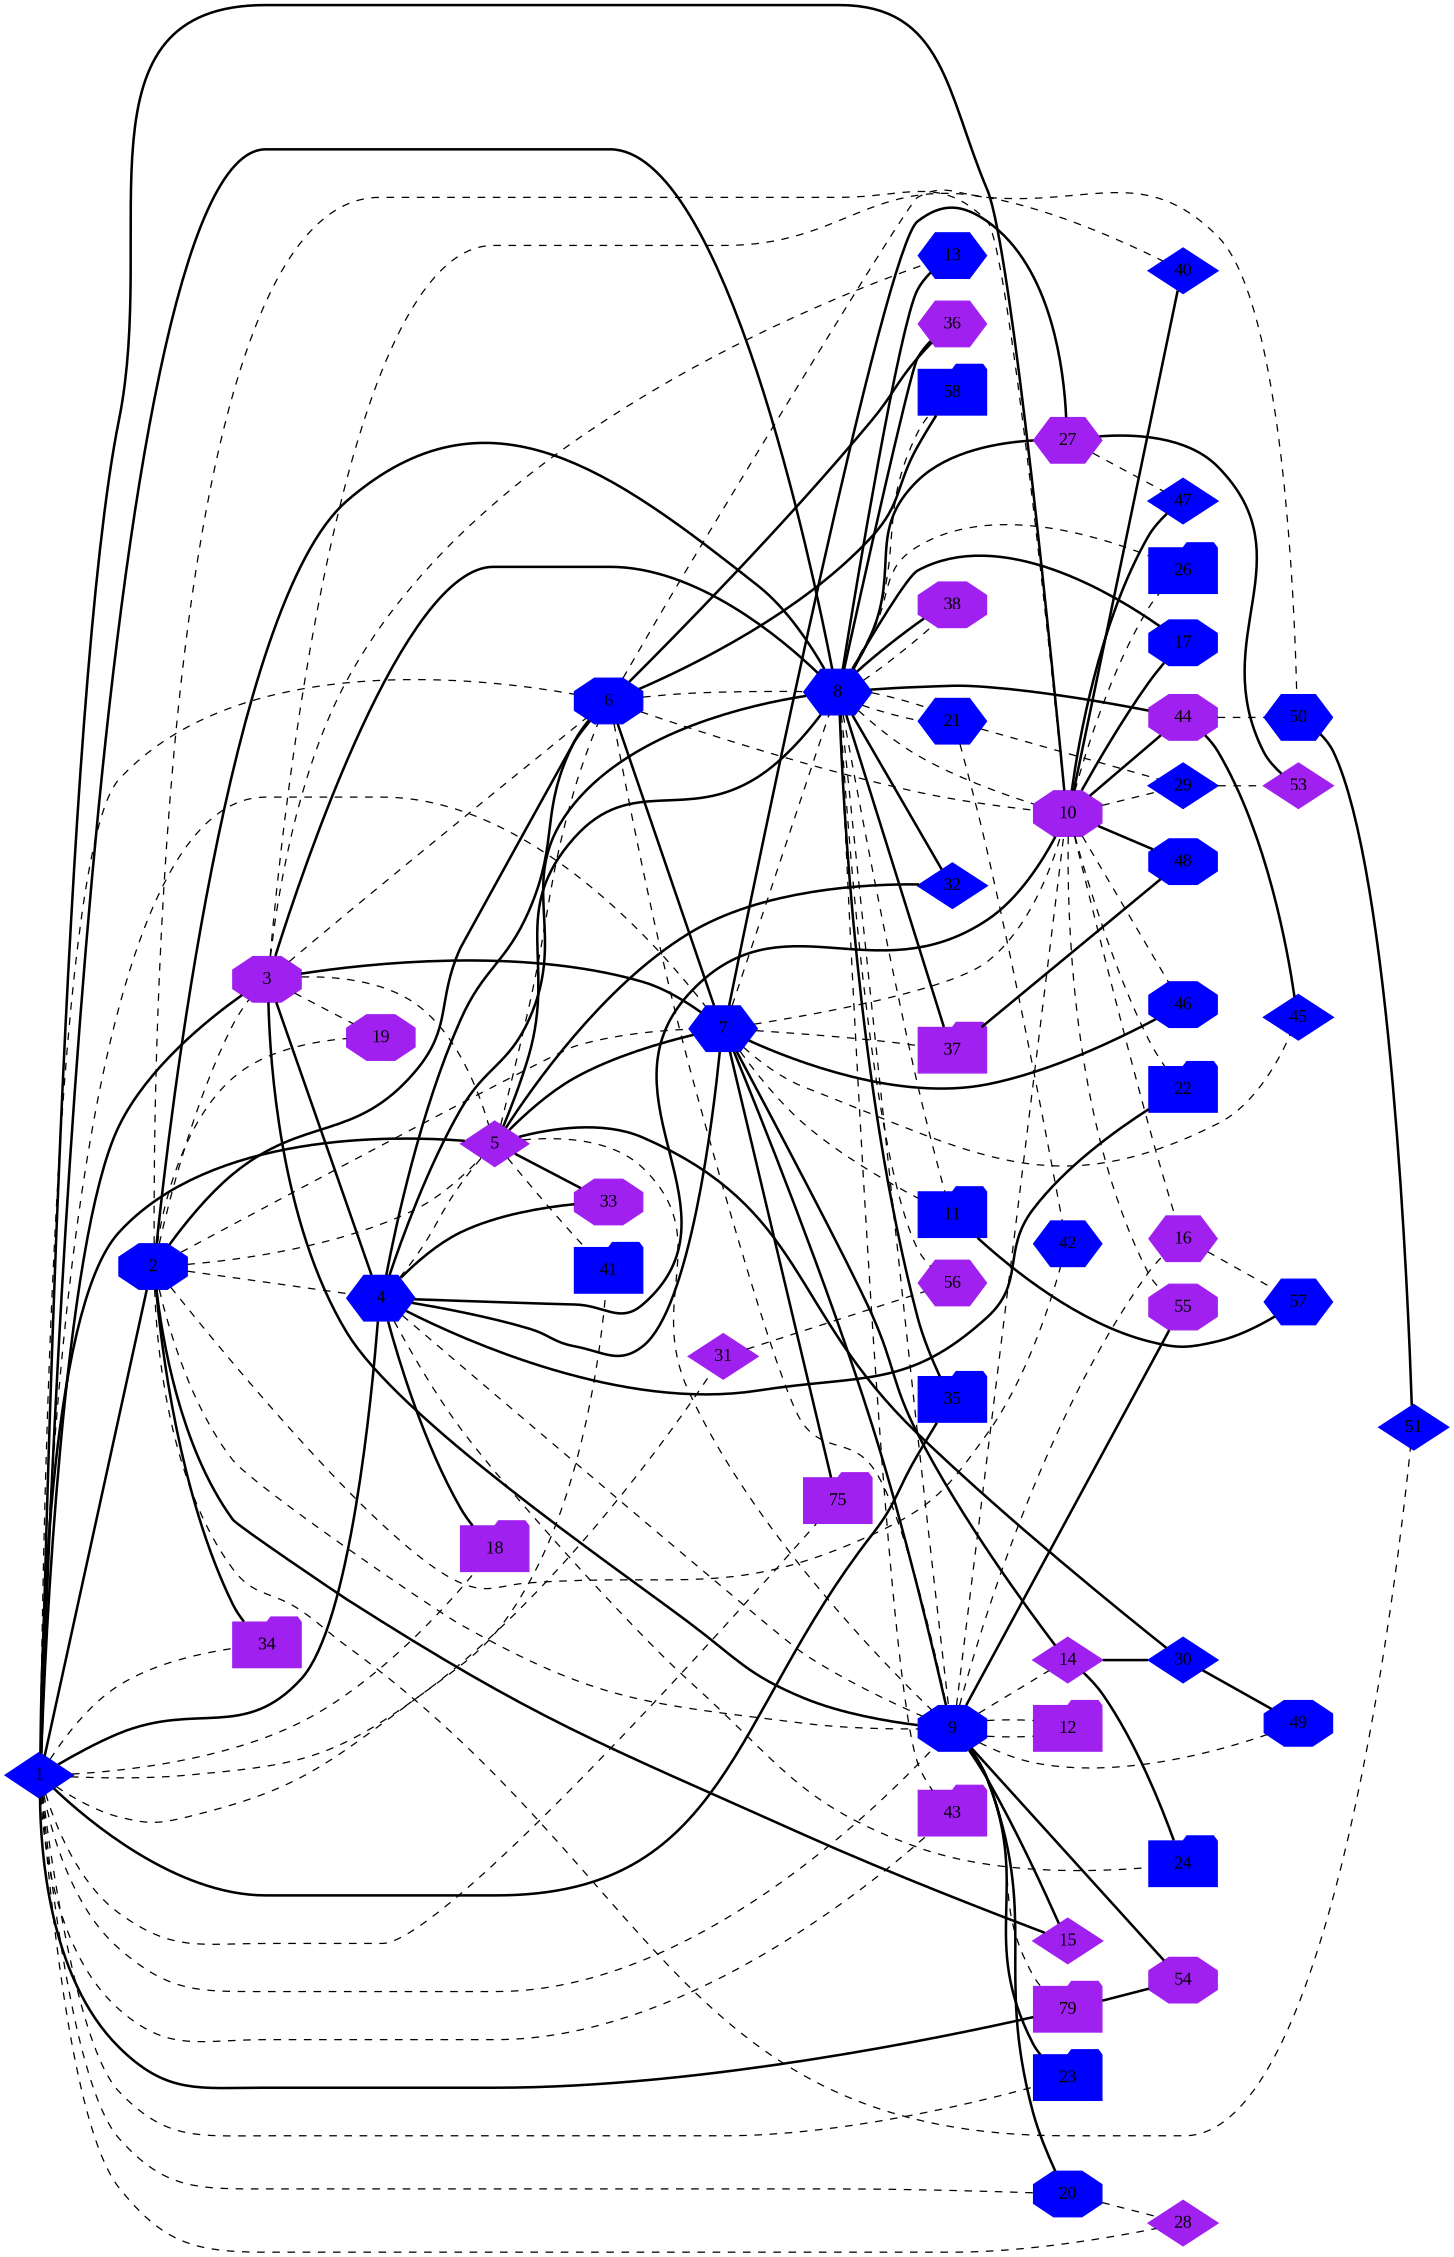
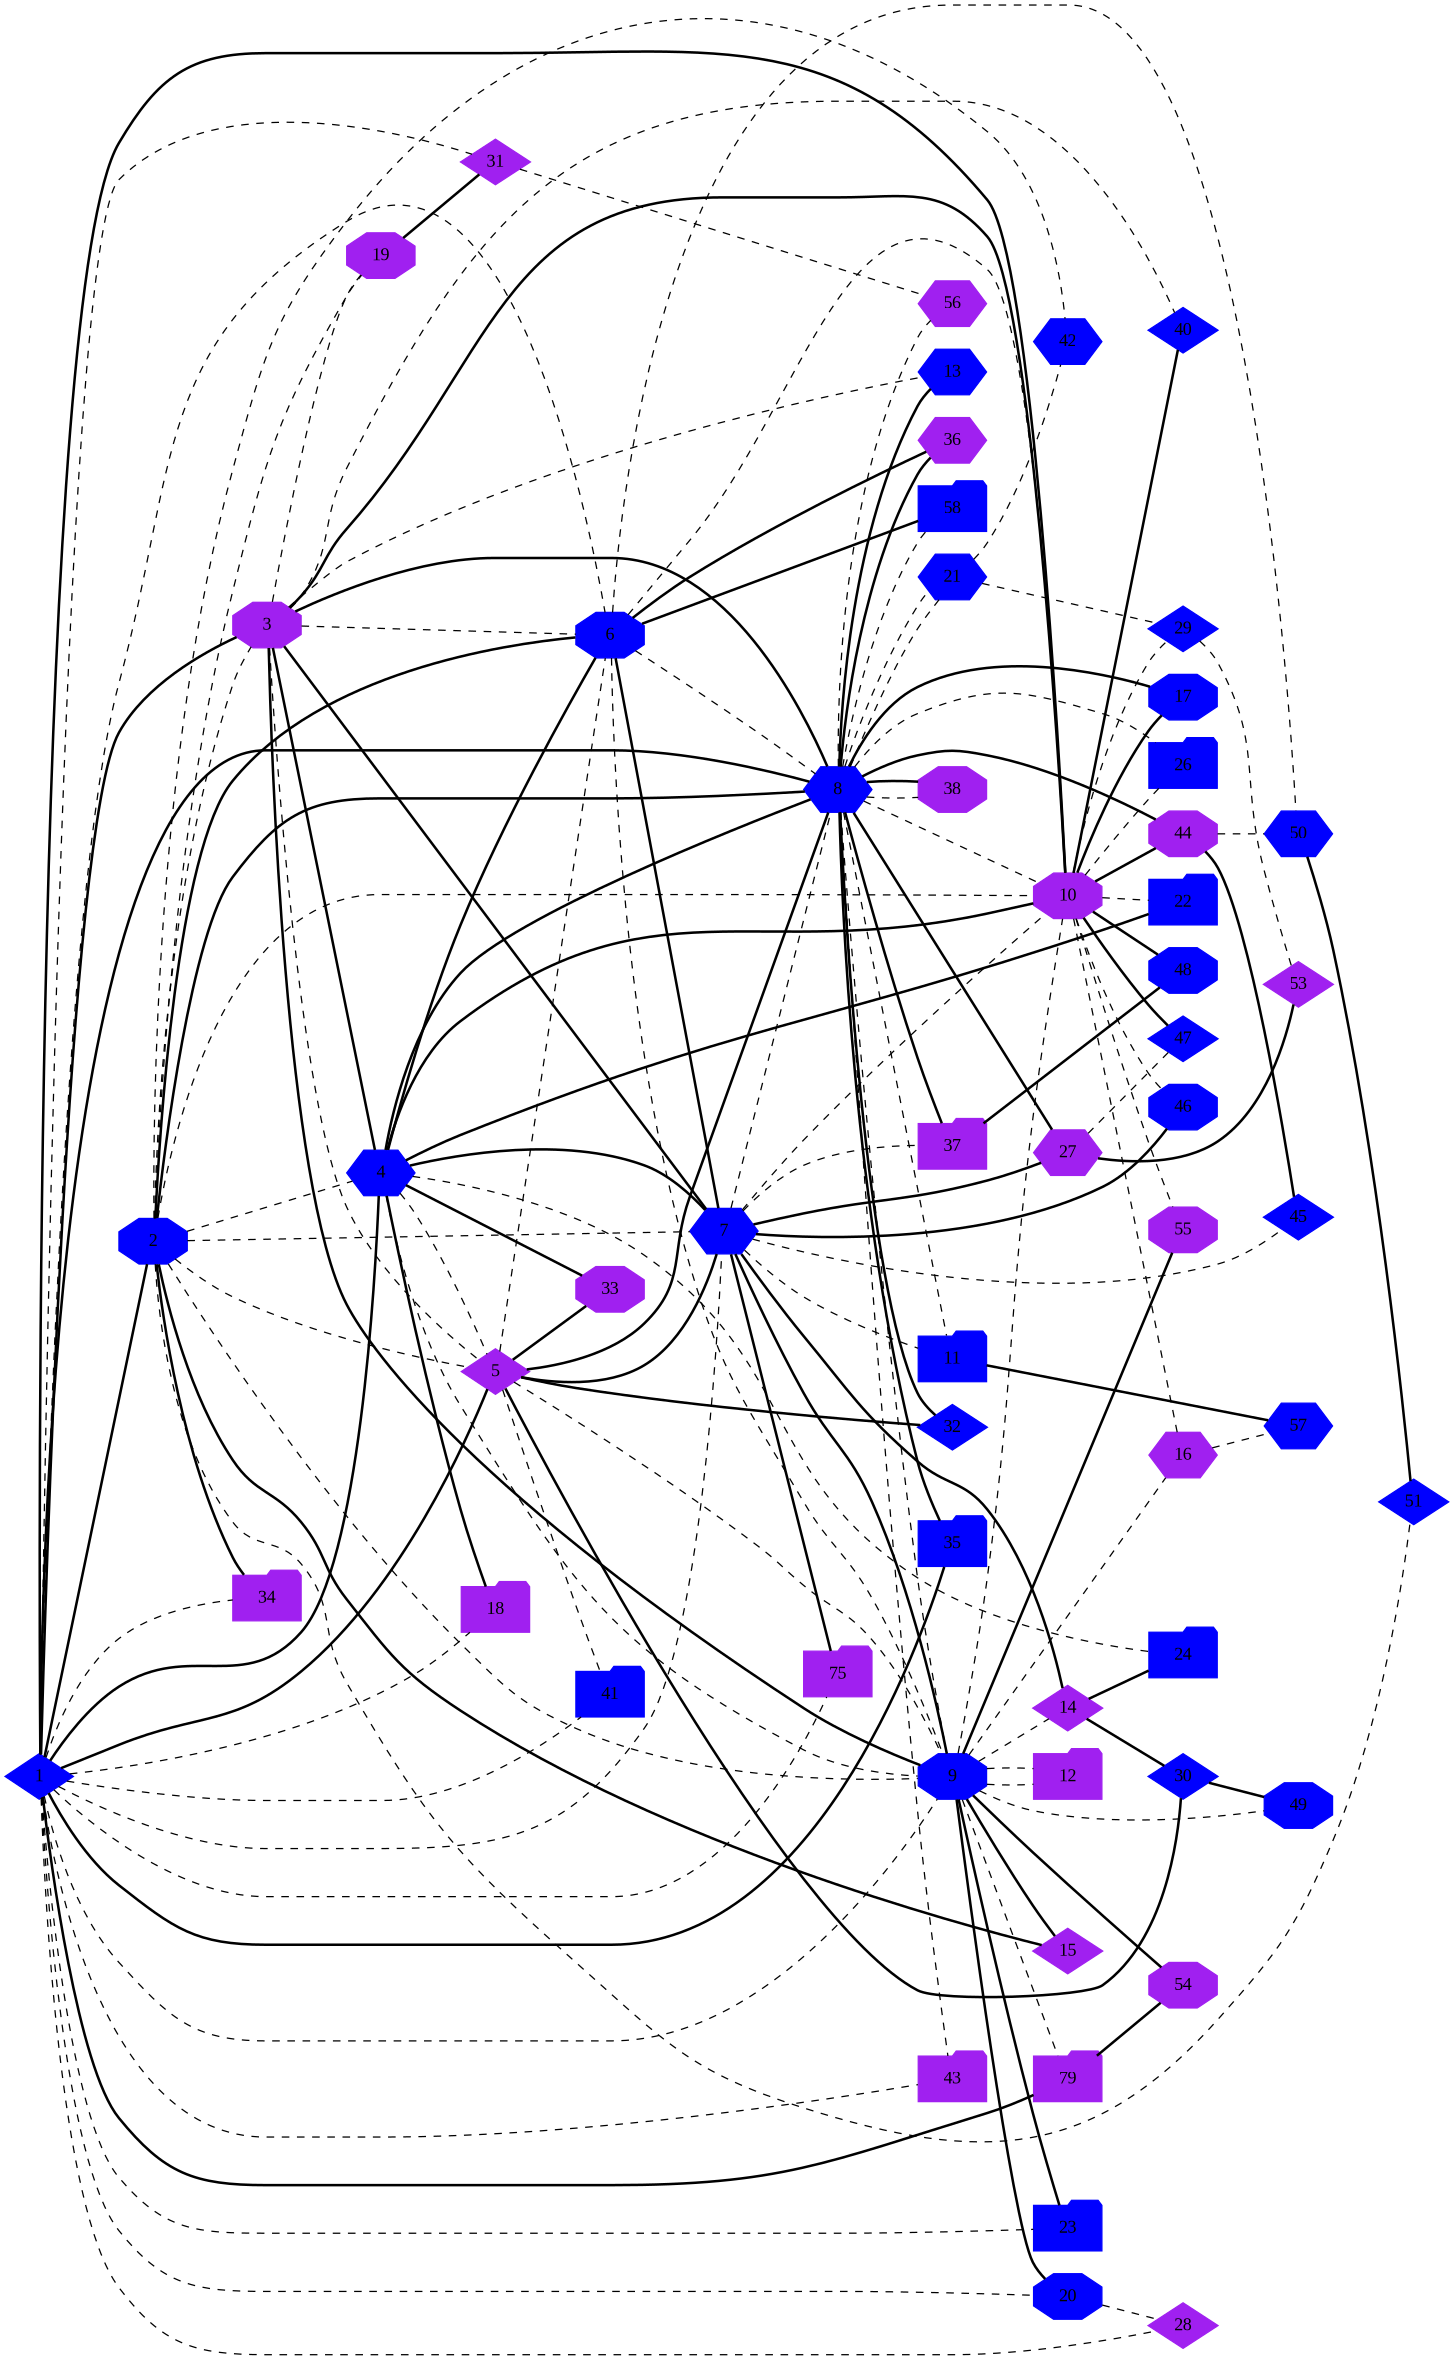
edge "3" -- "10": added
edge "31" -- "19": added
